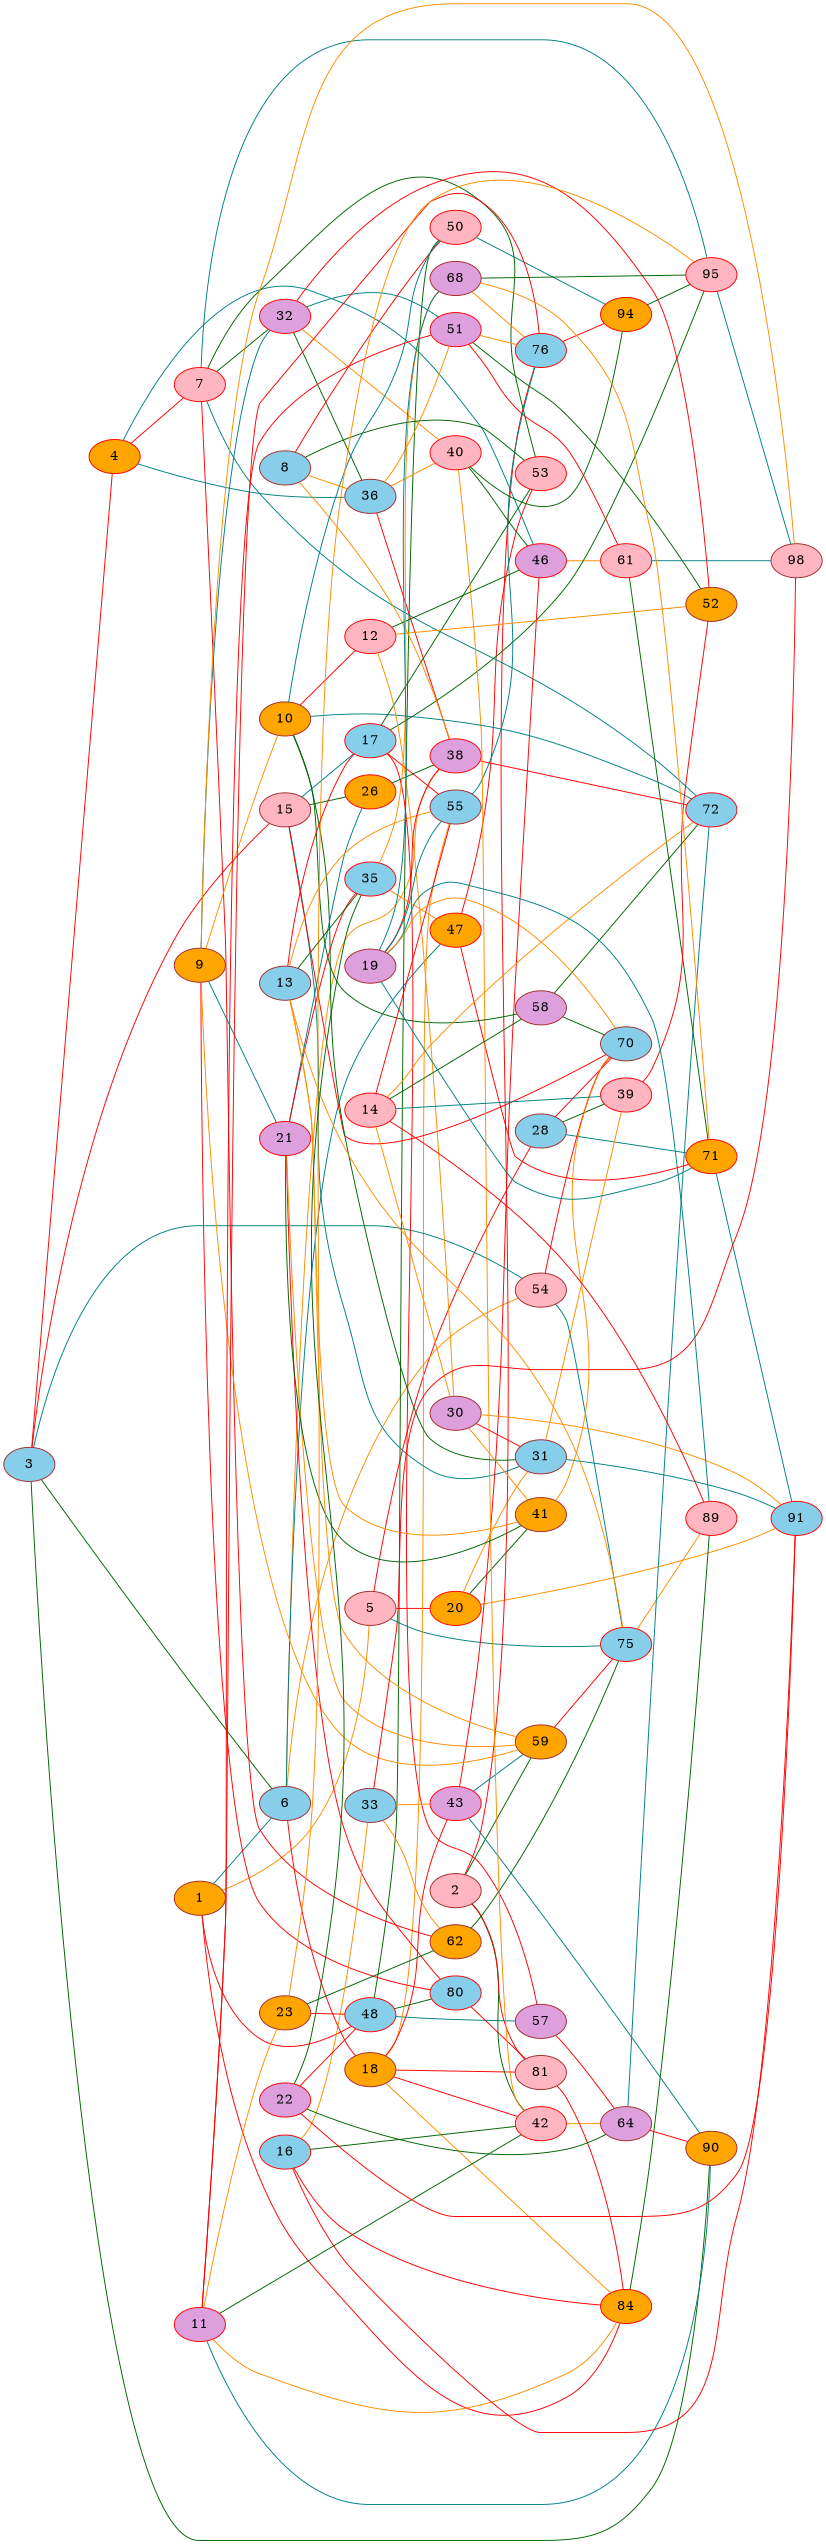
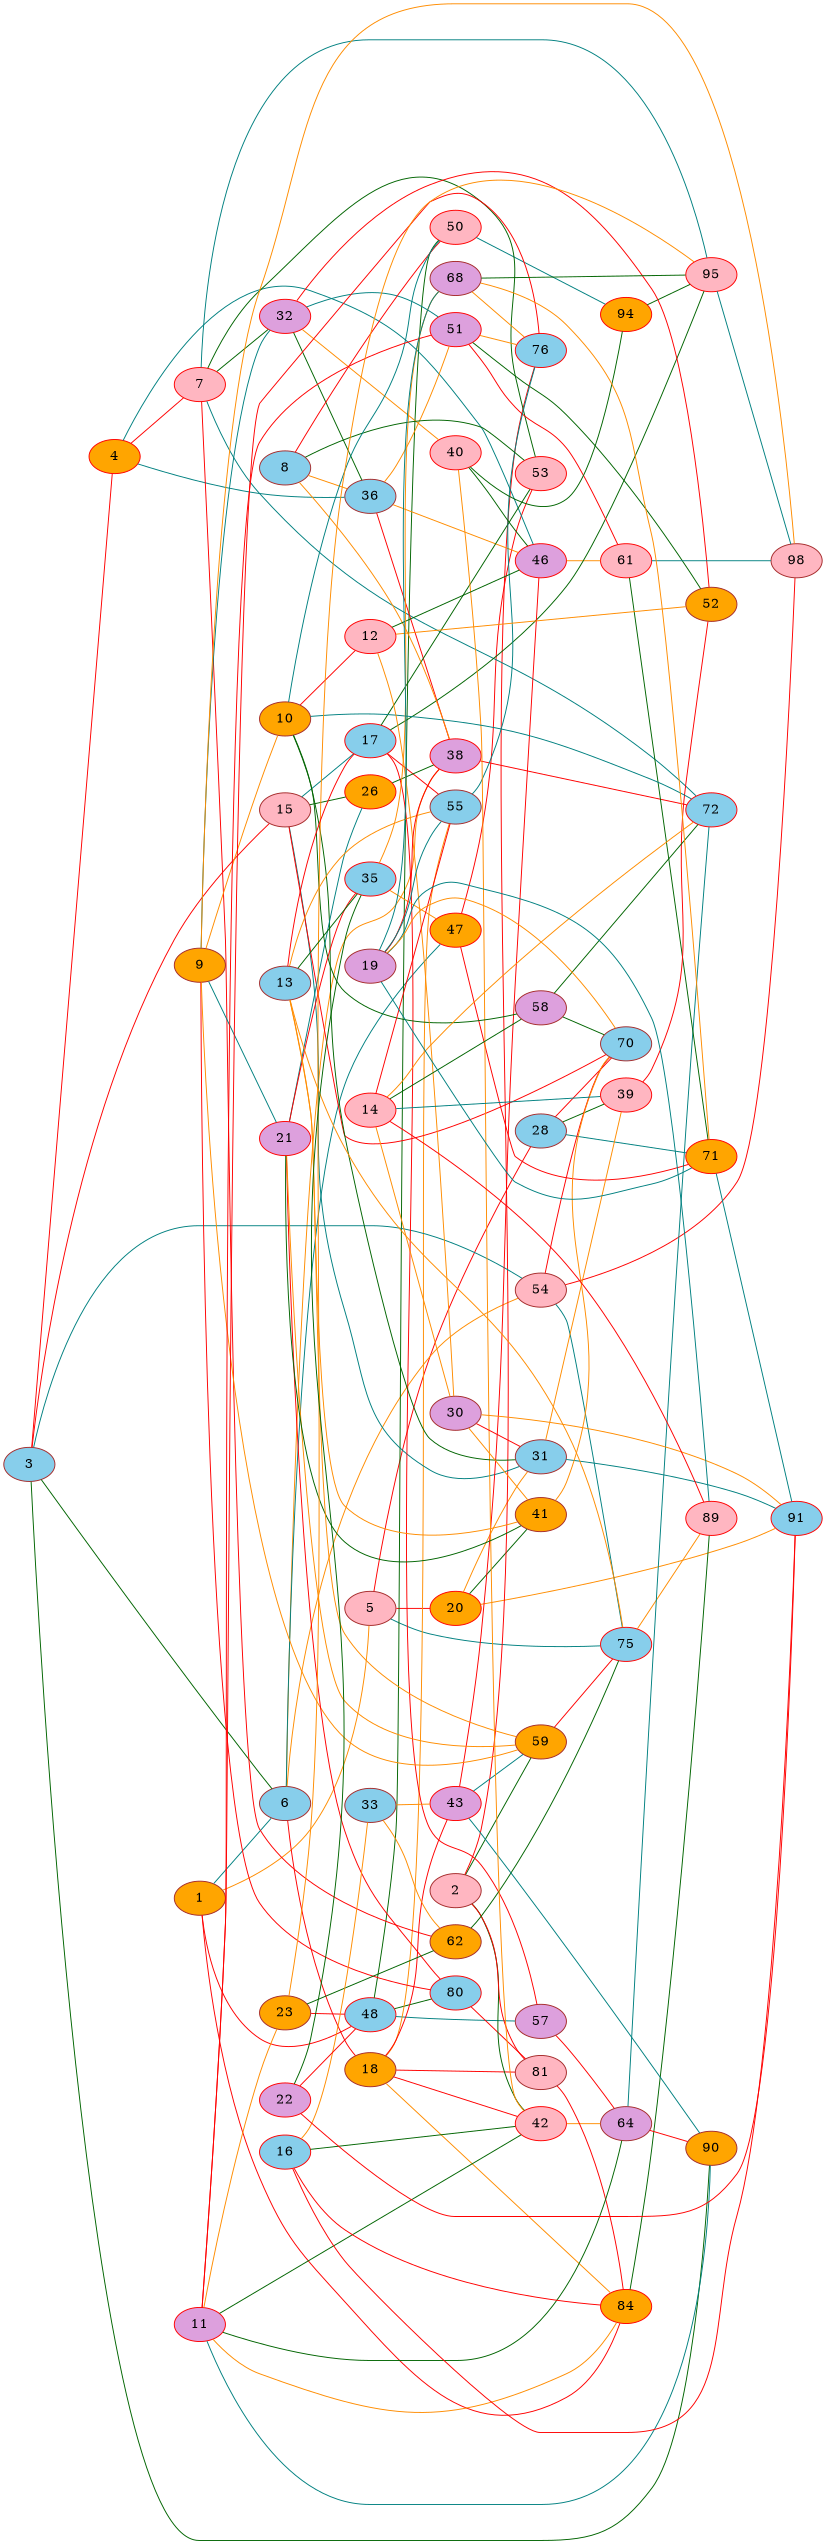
edge "94" -- "76": removed
edge "40" -- "36": now "46" -- "36"
edge "98" -- "33": now "98" -- "54"
edge "22" -- "64": now "11" -- "64"
